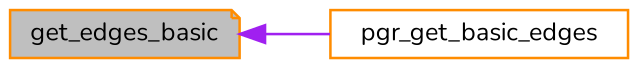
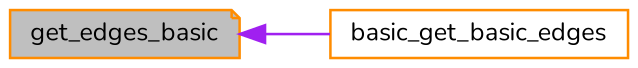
node "pgr_get_basic_edges": label "pgr_get_basic_edges" -> "basic_get_basic_edges"
